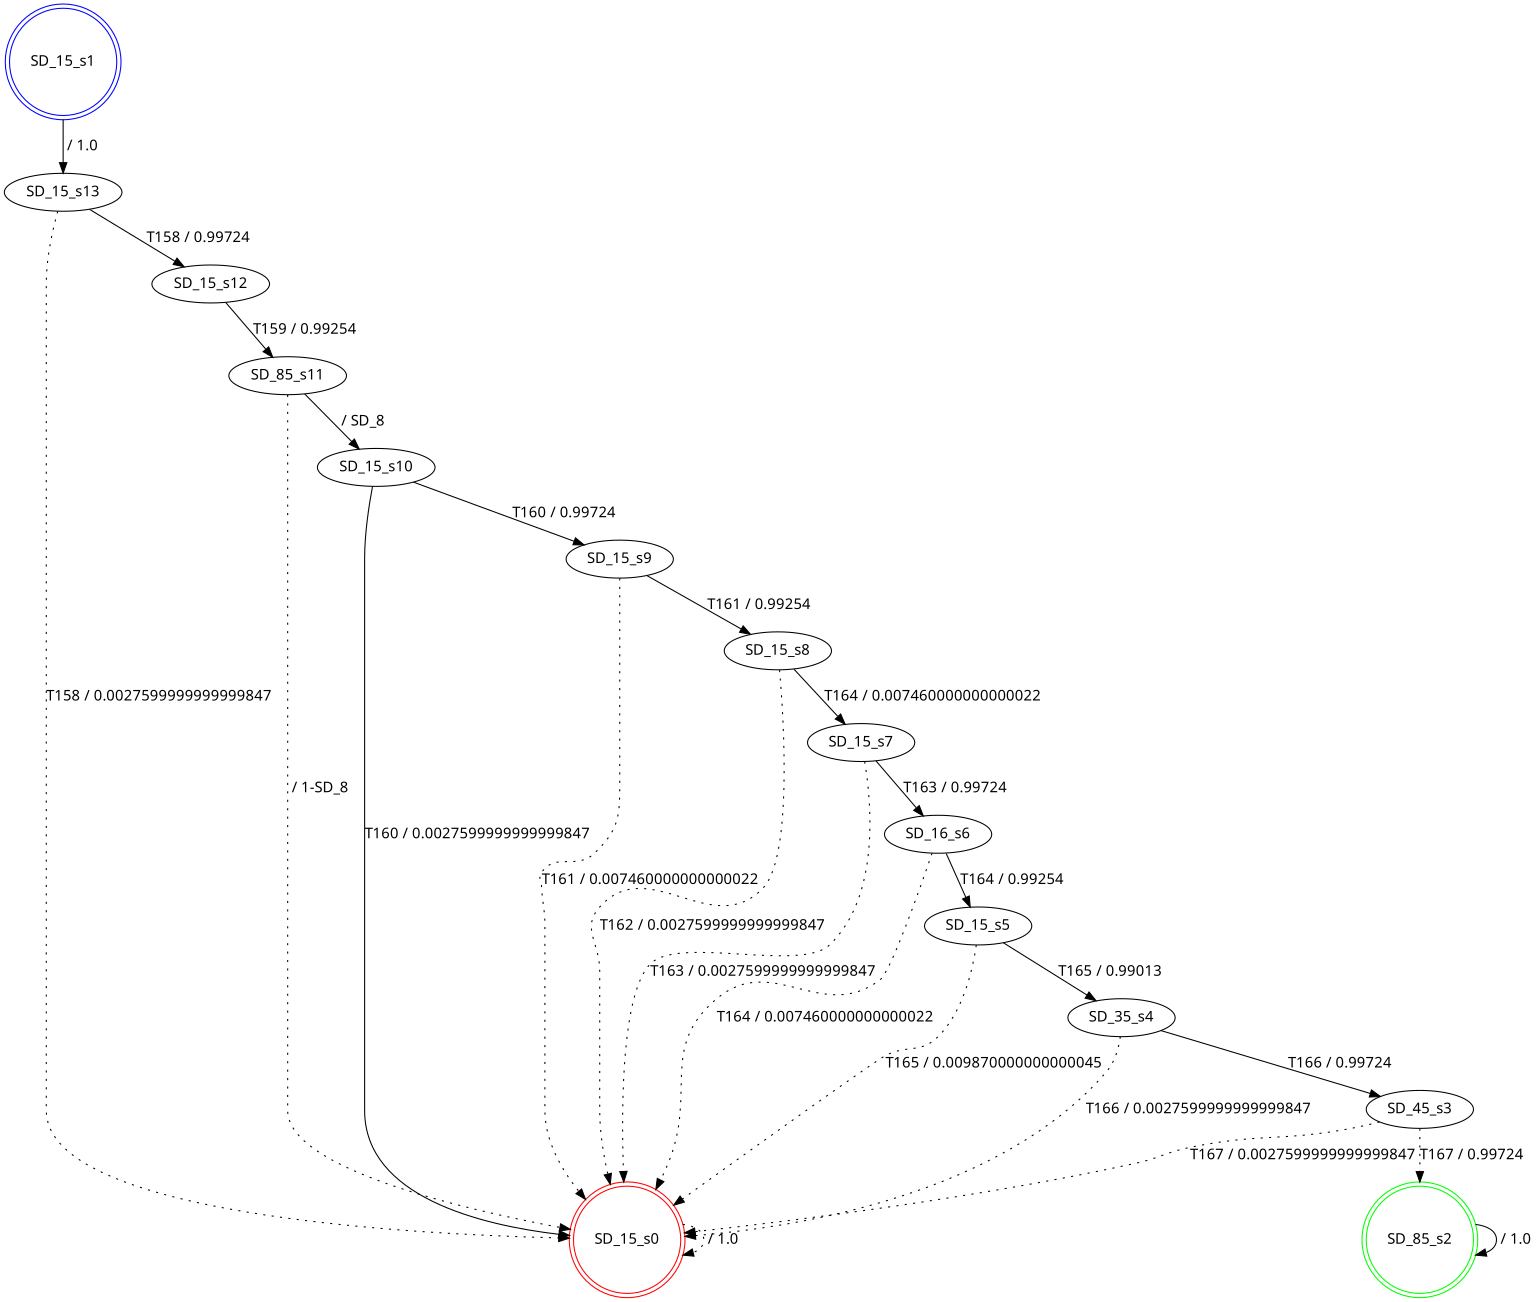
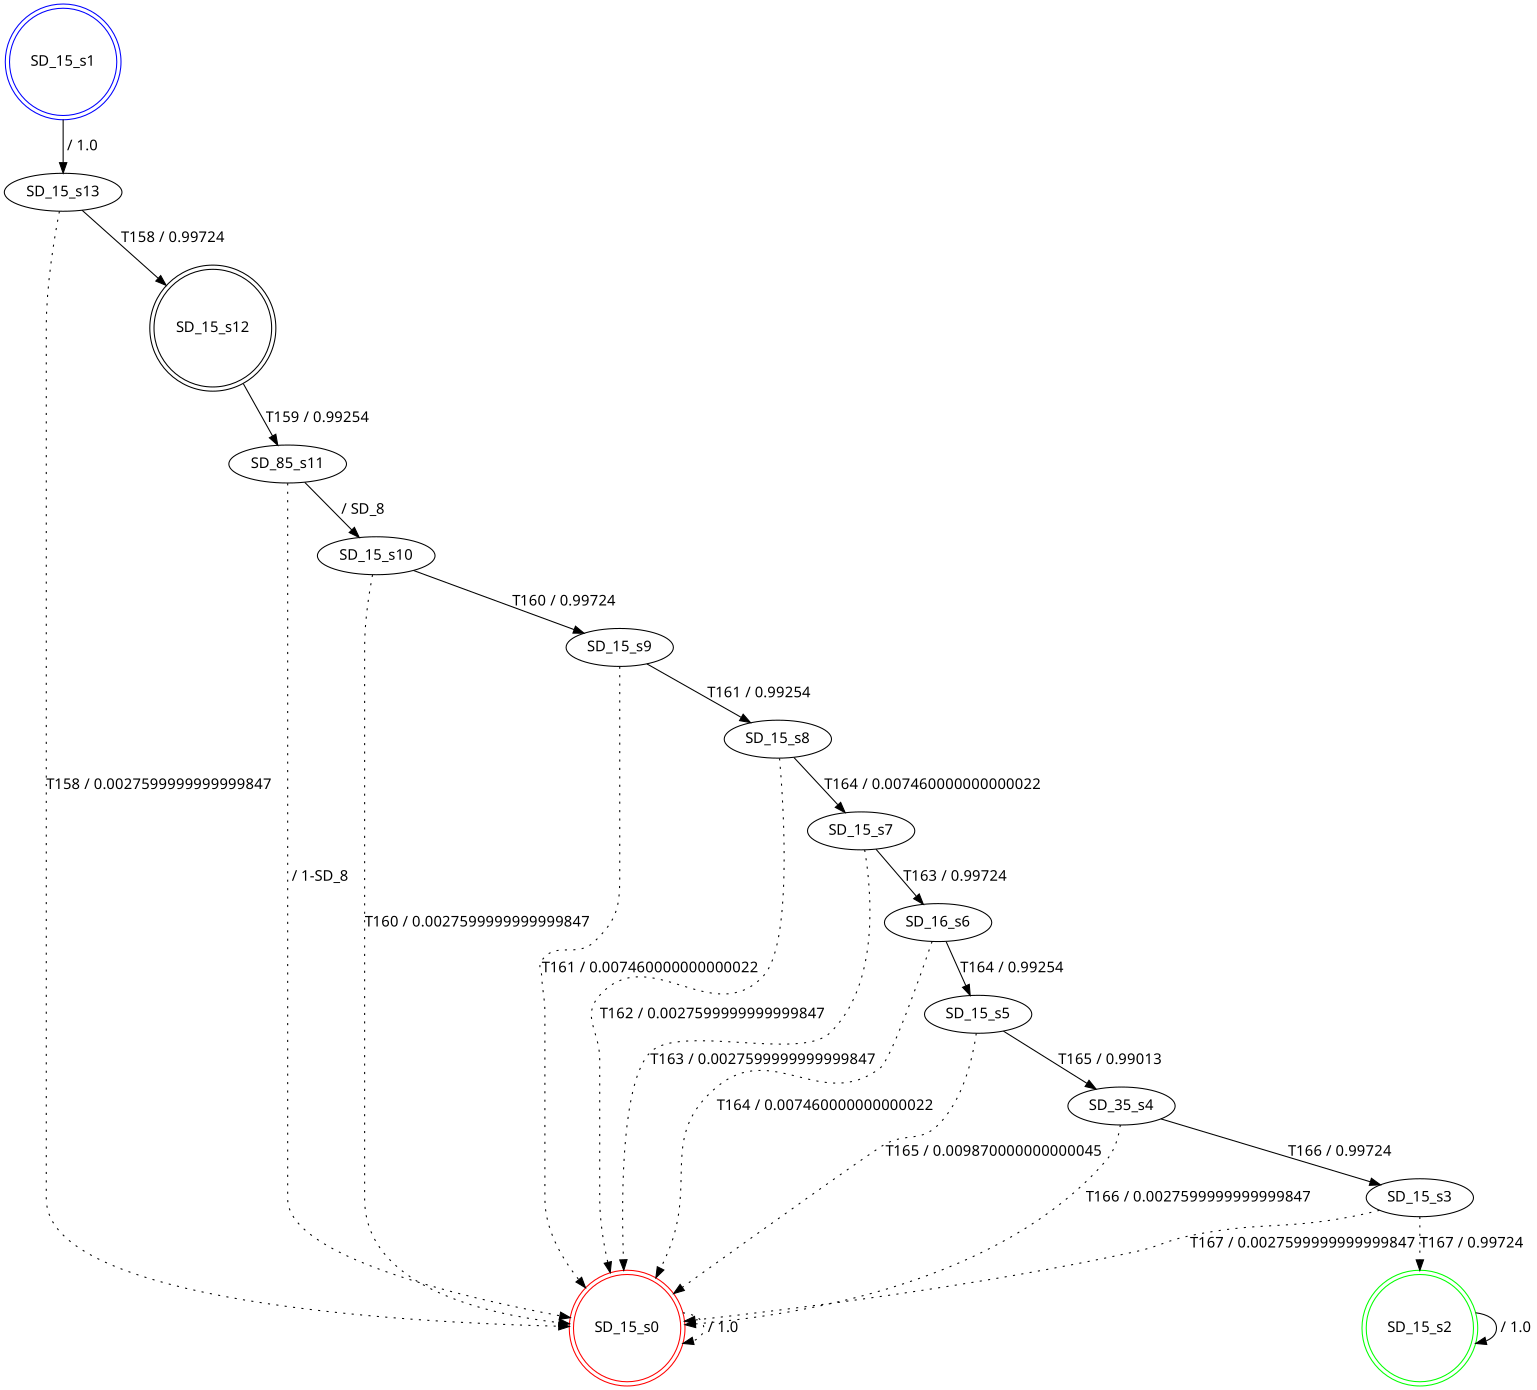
node "SD_15_s12": shape ellipse -> doublecircle
edge "SD_15_s10" -> "SD_15_s0": style solid -> dotted
node "SD_45_s3": label "SD_45_s3" -> "SD_15_s3"
node "SD_85_s2": label "SD_85_s2" -> "SD_15_s2"
